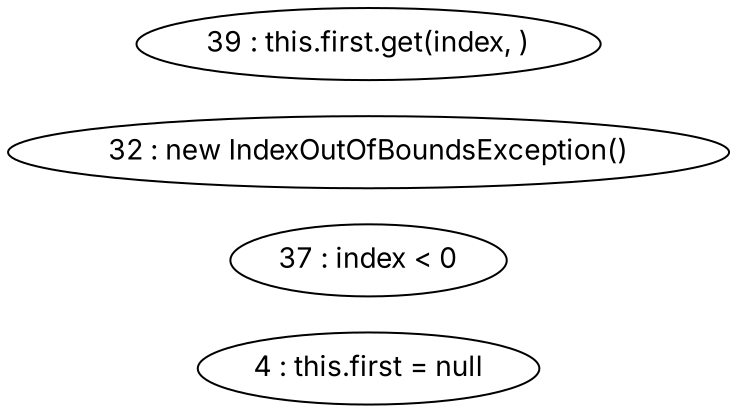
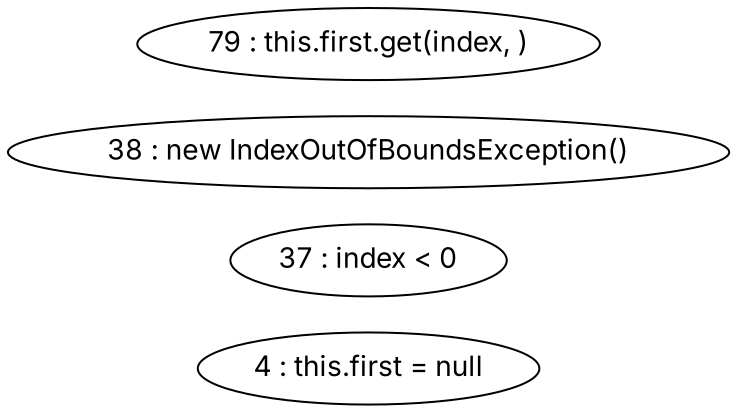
node "39 : this.first.get(index, )": label "39 : this.first.get(index, )" -> "79 : this.first.get(index, )"
node "32 : new IndexOutOfBoundsException()": label "32 : new IndexOutOfBoundsException()" -> "38 : new IndexOutOfBoundsException()"
